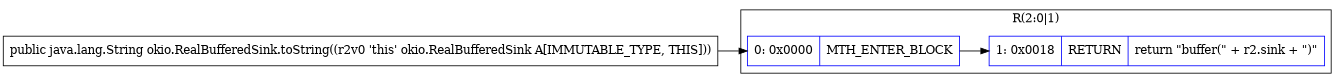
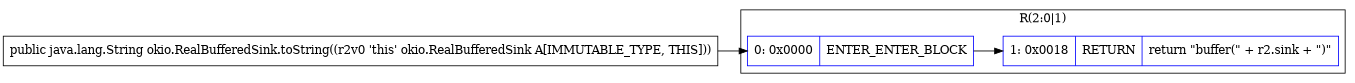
node "0: 0x0000": text "MTH_ENTER_BLOCK" -> "ENTER_ENTER_BLOCK"
